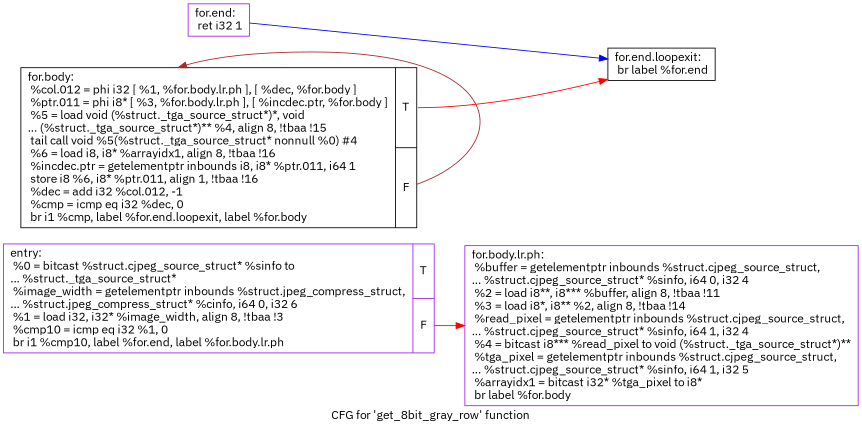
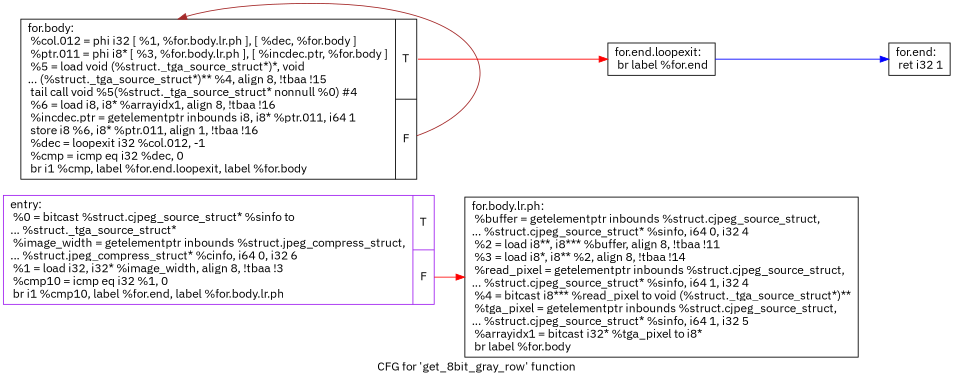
node "for.end:": color purple -> black
edge "for.end:" -> "for.end.loopexit:": reversed
node "for.body:": text "%dec = add i32 %col.012, -1" -> "%dec = loopexit i32 %col.012, -1"
node "for.body.lr.ph:": color purple -> black
